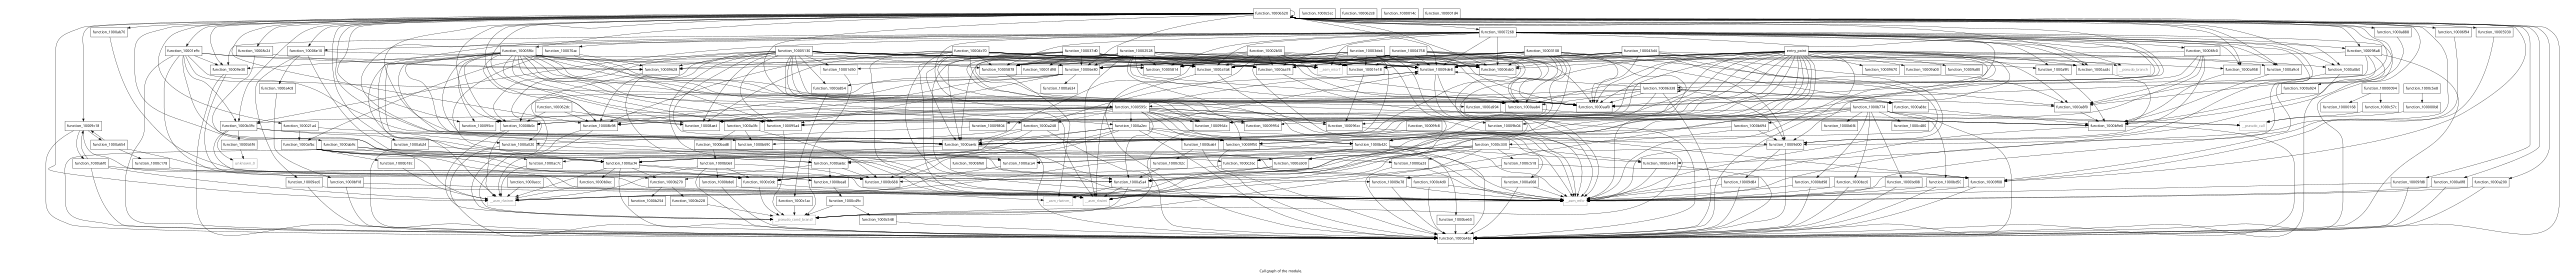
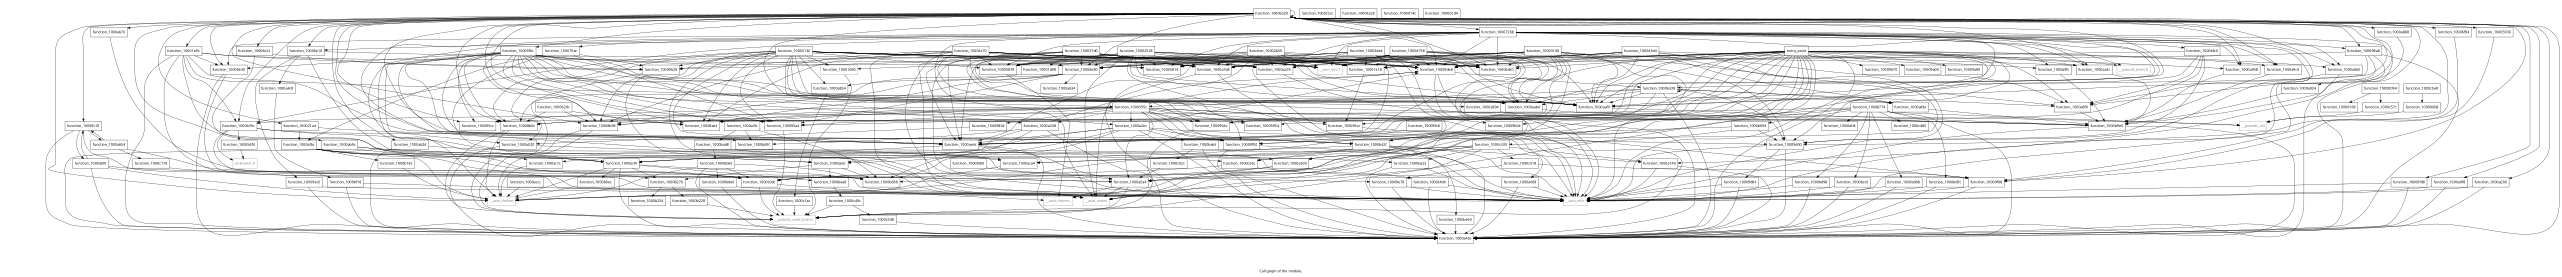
edge "function_10003de4" -> "__asm_mtcrf": removed
edge "function_10006338" -> "function_10009de8": reversed
edge "function_1000aaf0" -> "function_1000b9e0": added
